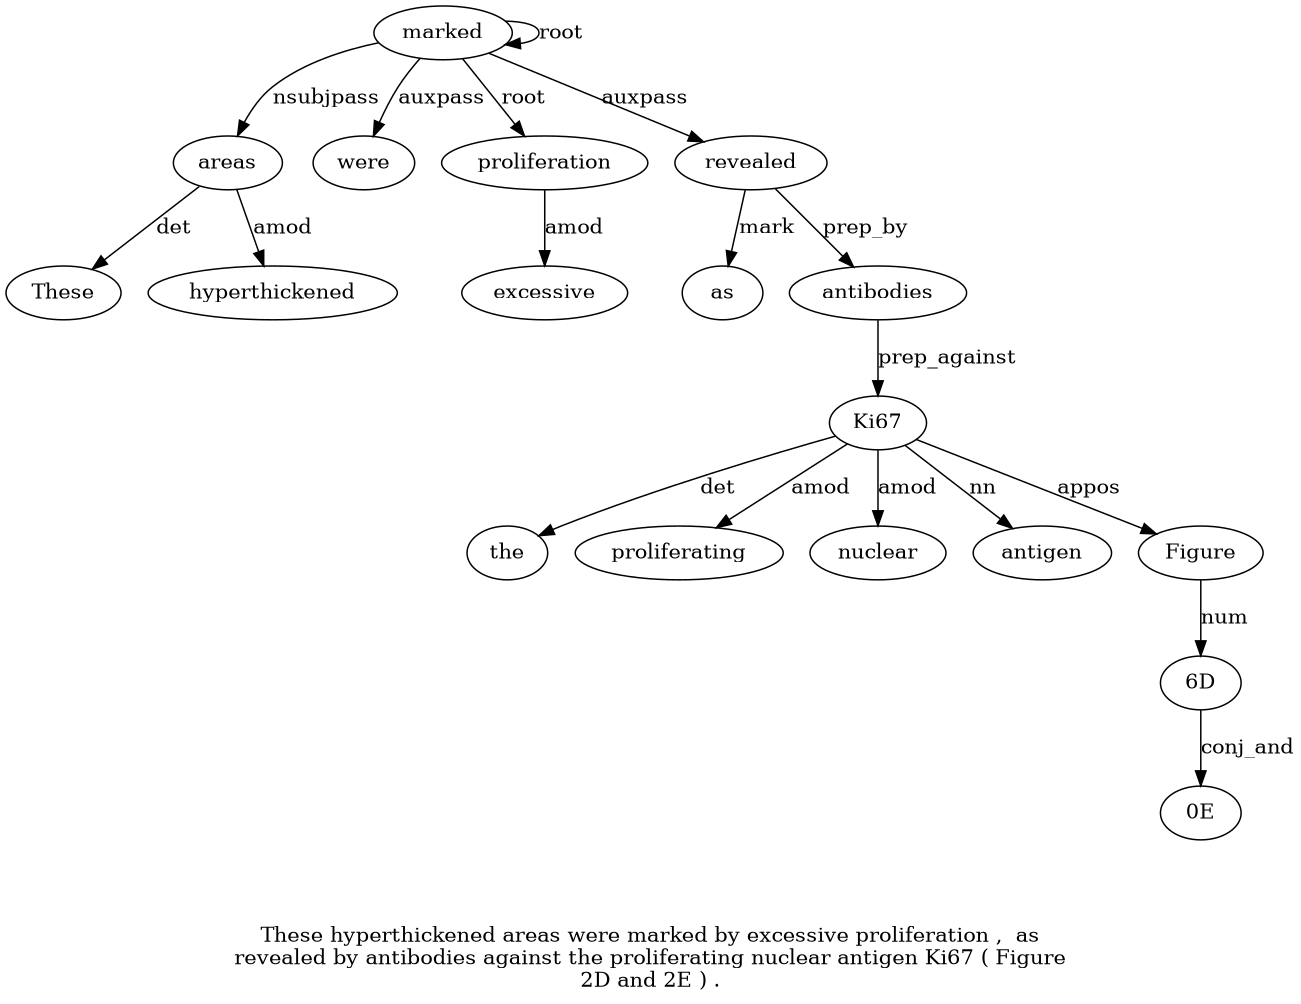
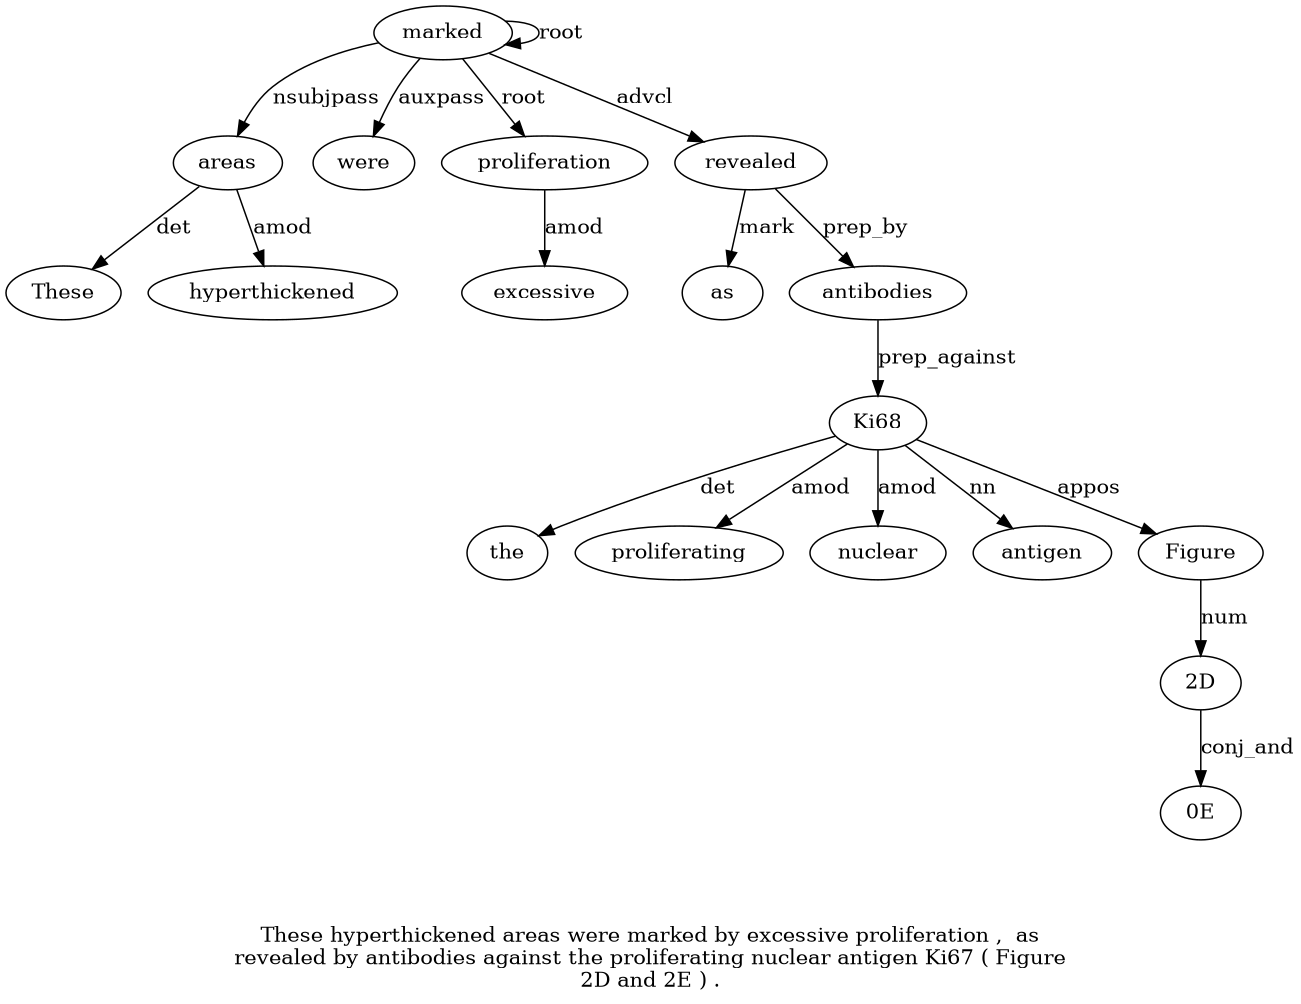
edge "marked" -> "revealed": label "auxpass" -> "advcl"
node "Ki67": label "Ki67" -> "Ki68"
node "6D": label "6D" -> "2D"
